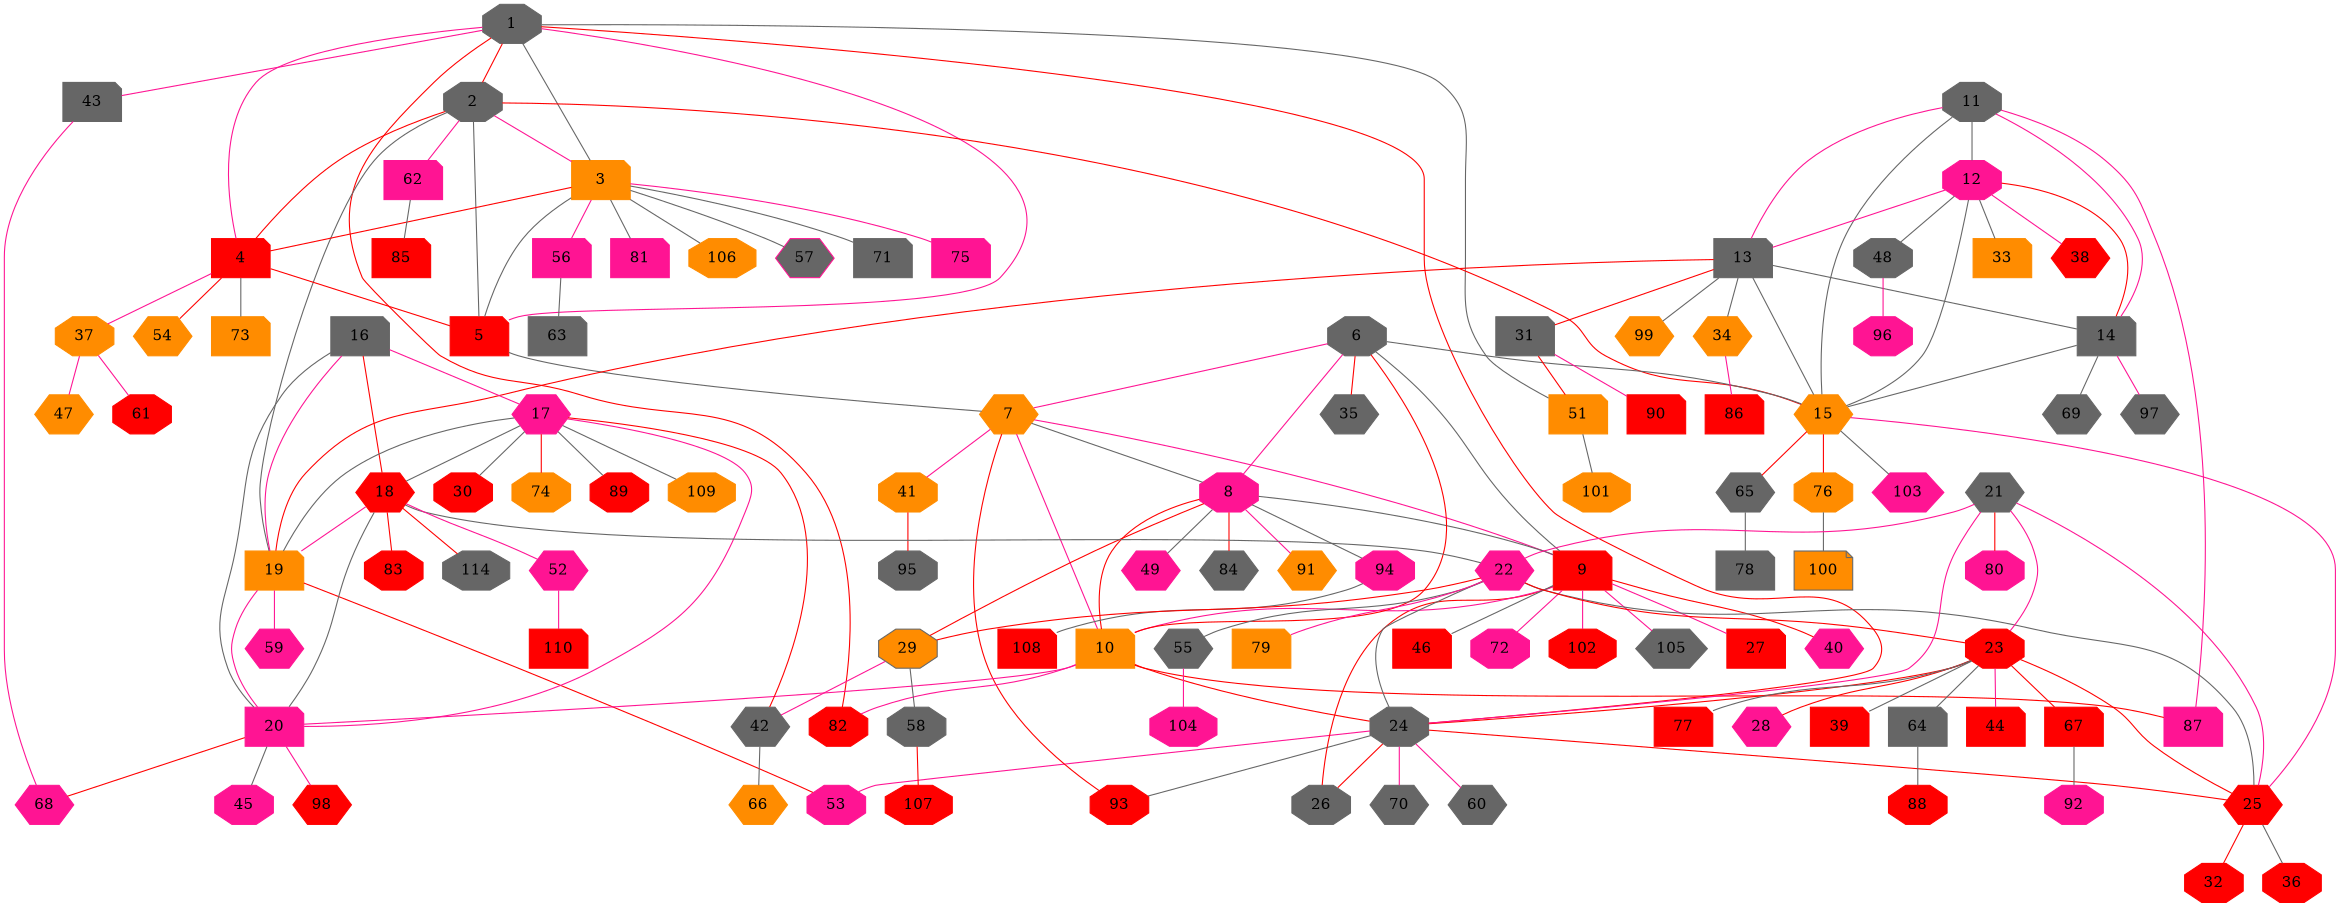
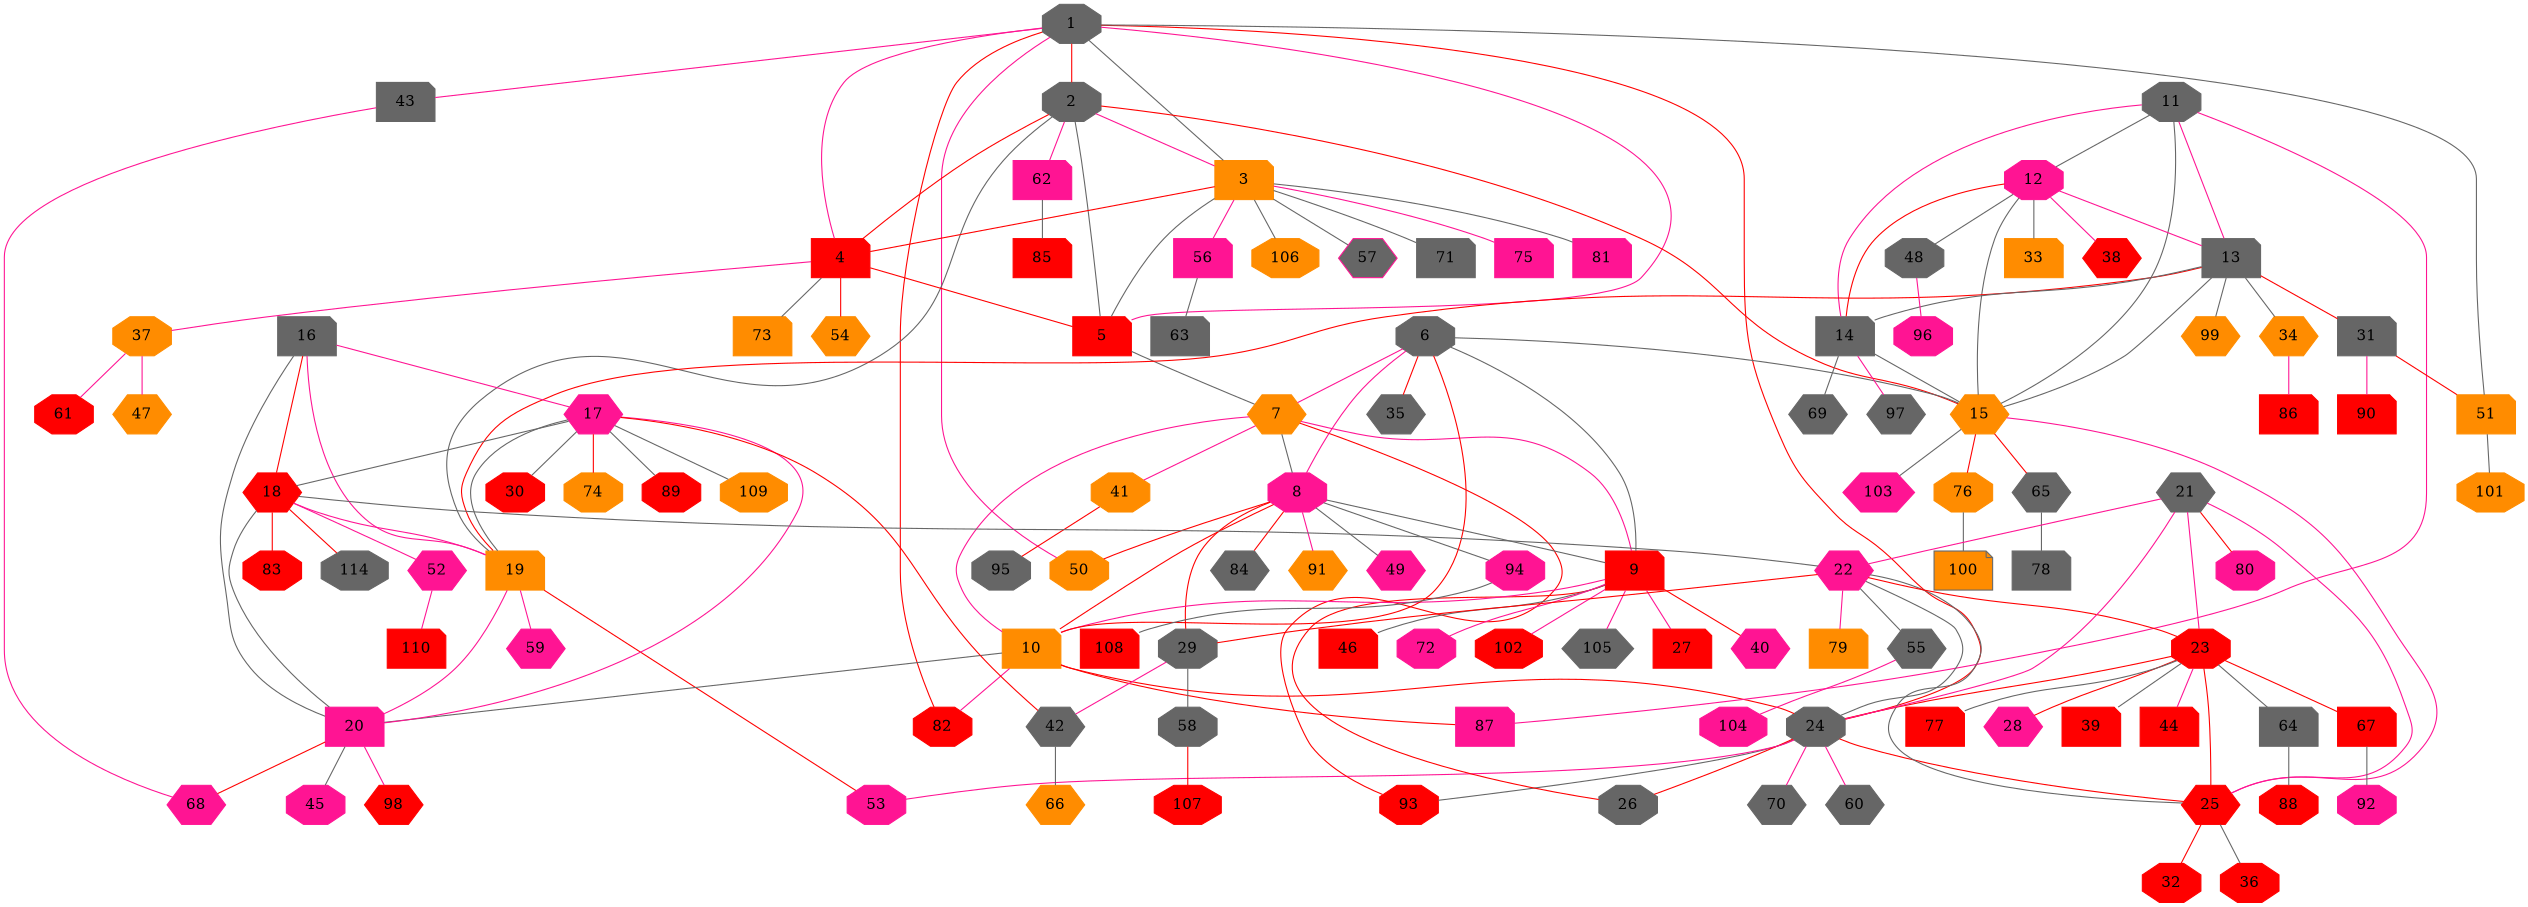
node "50": added
node "29": fillcolor darkorange -> gray40
edge "10" -- "20": color deeppink -> gray40
